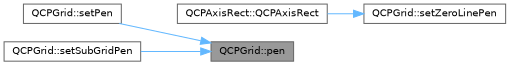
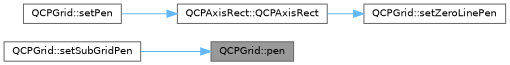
edge "QCPGrid::setPen" -> "QCPGrid::pen": now "QCPGrid::setPen" -> "QCPAxisRect::QCPAxisRect"
